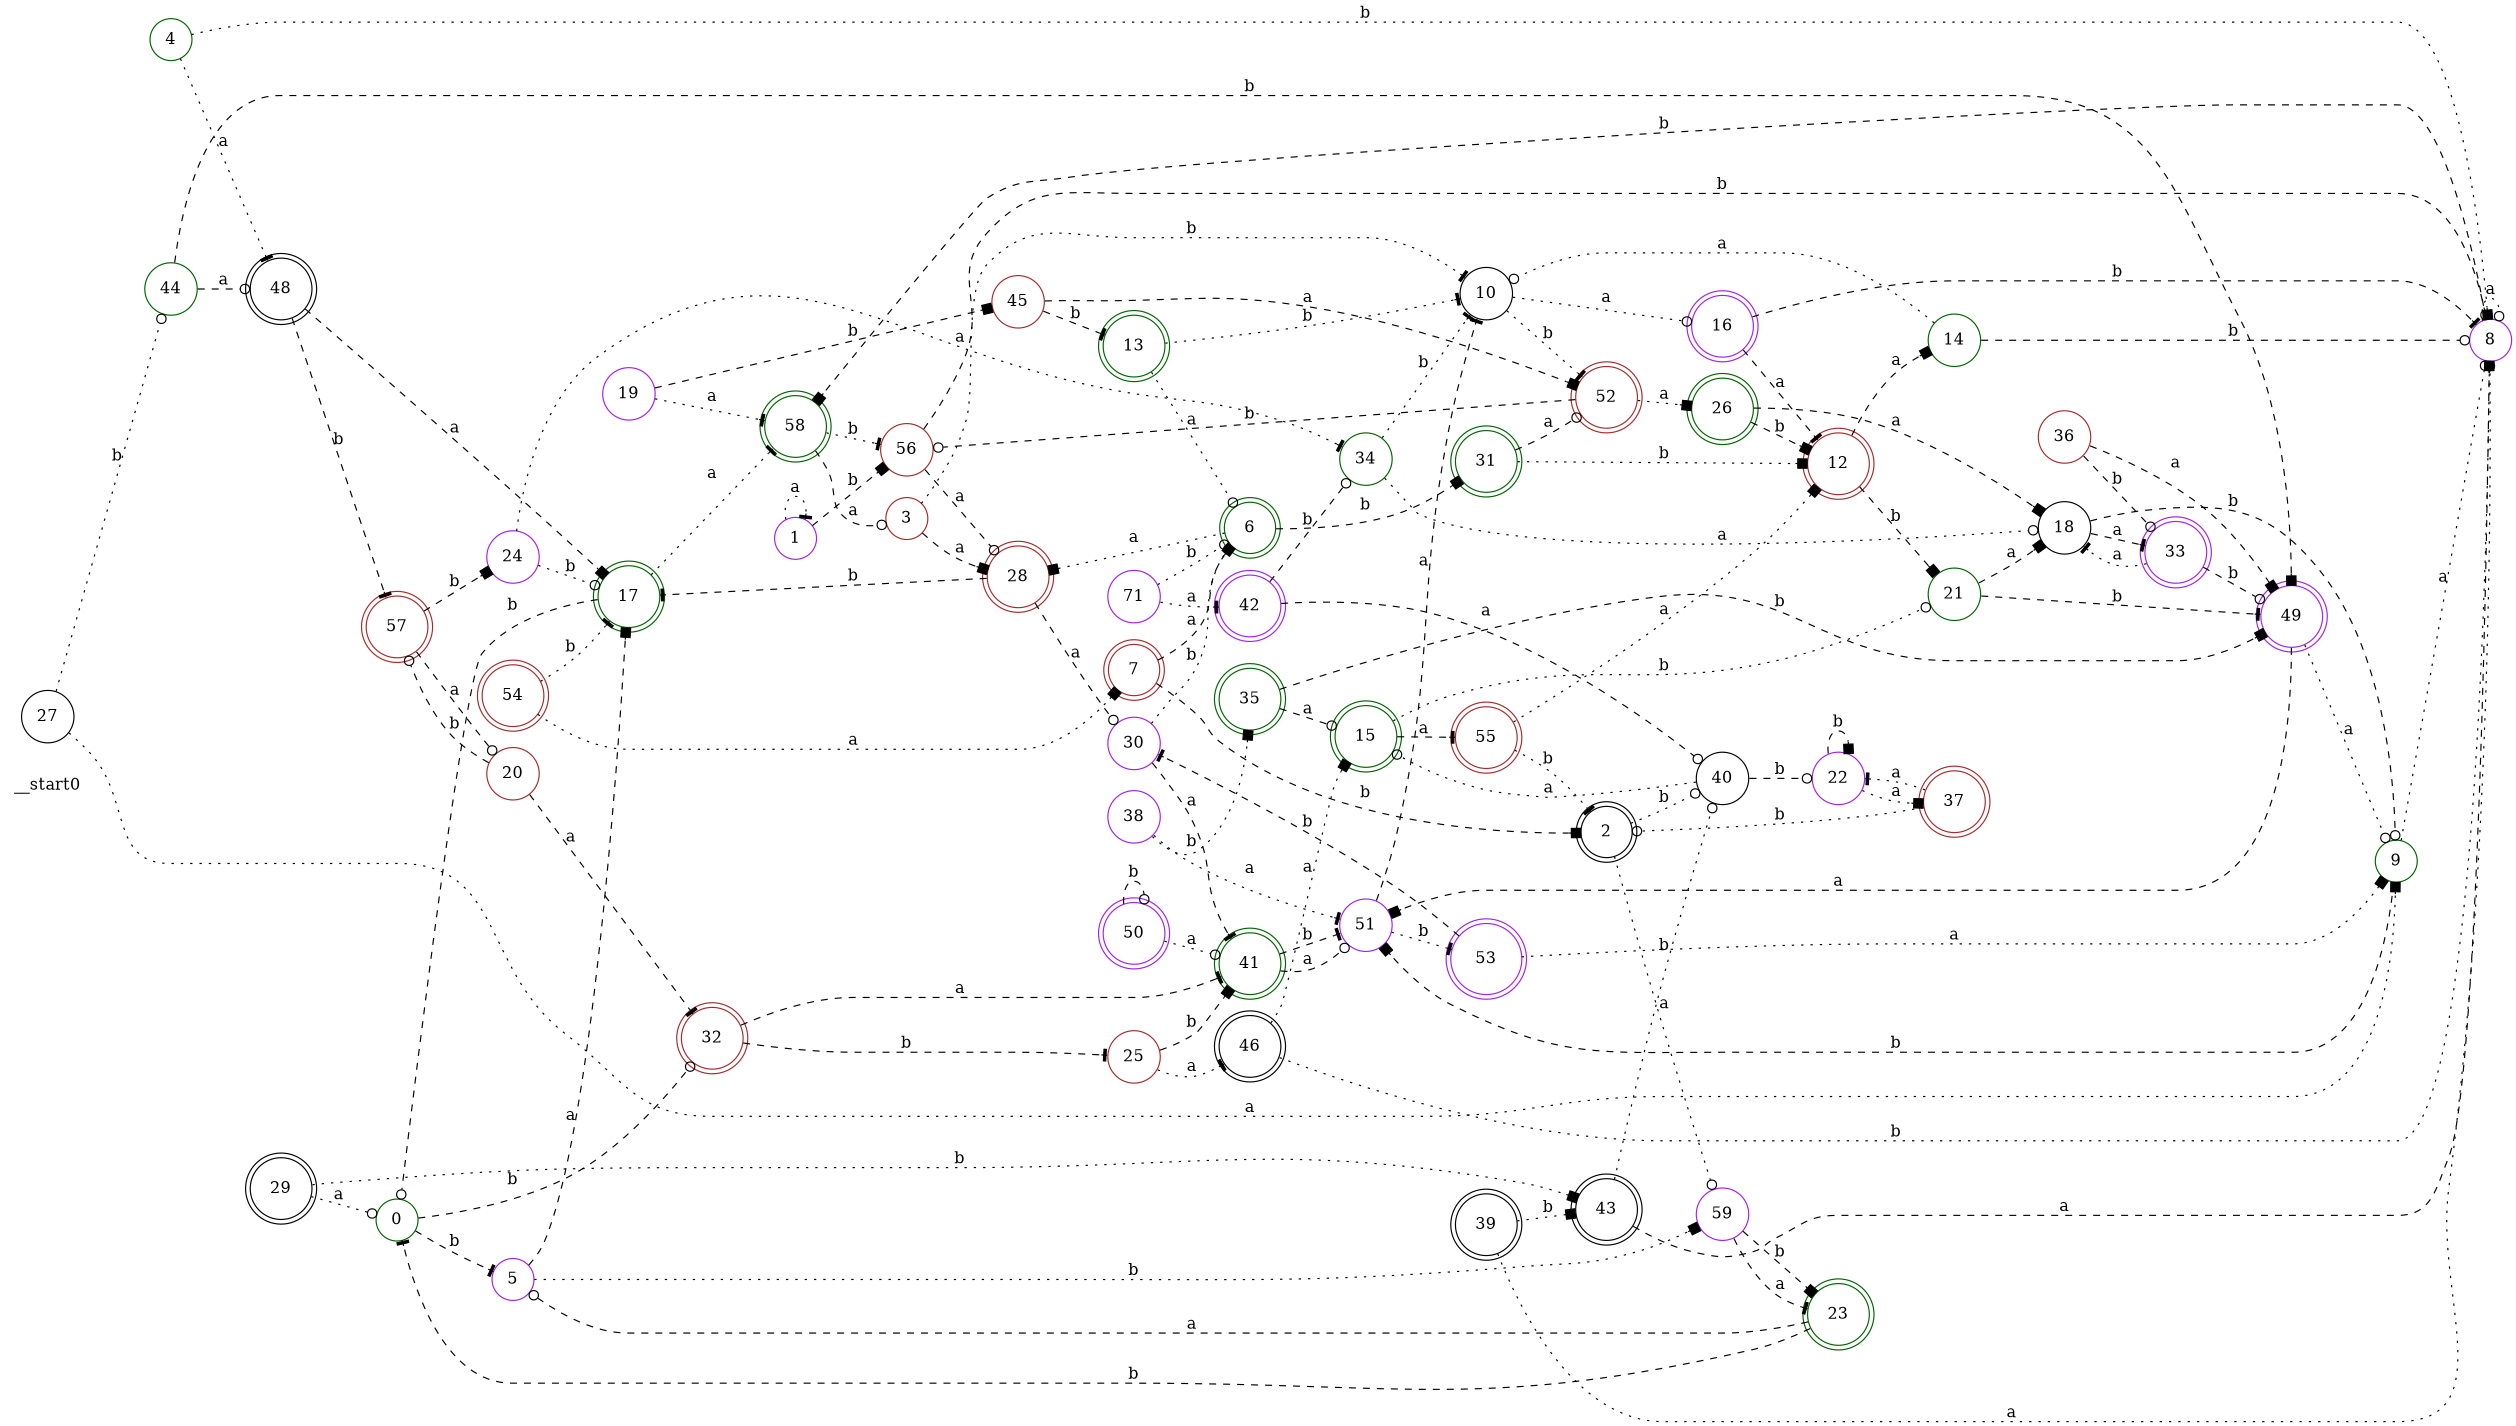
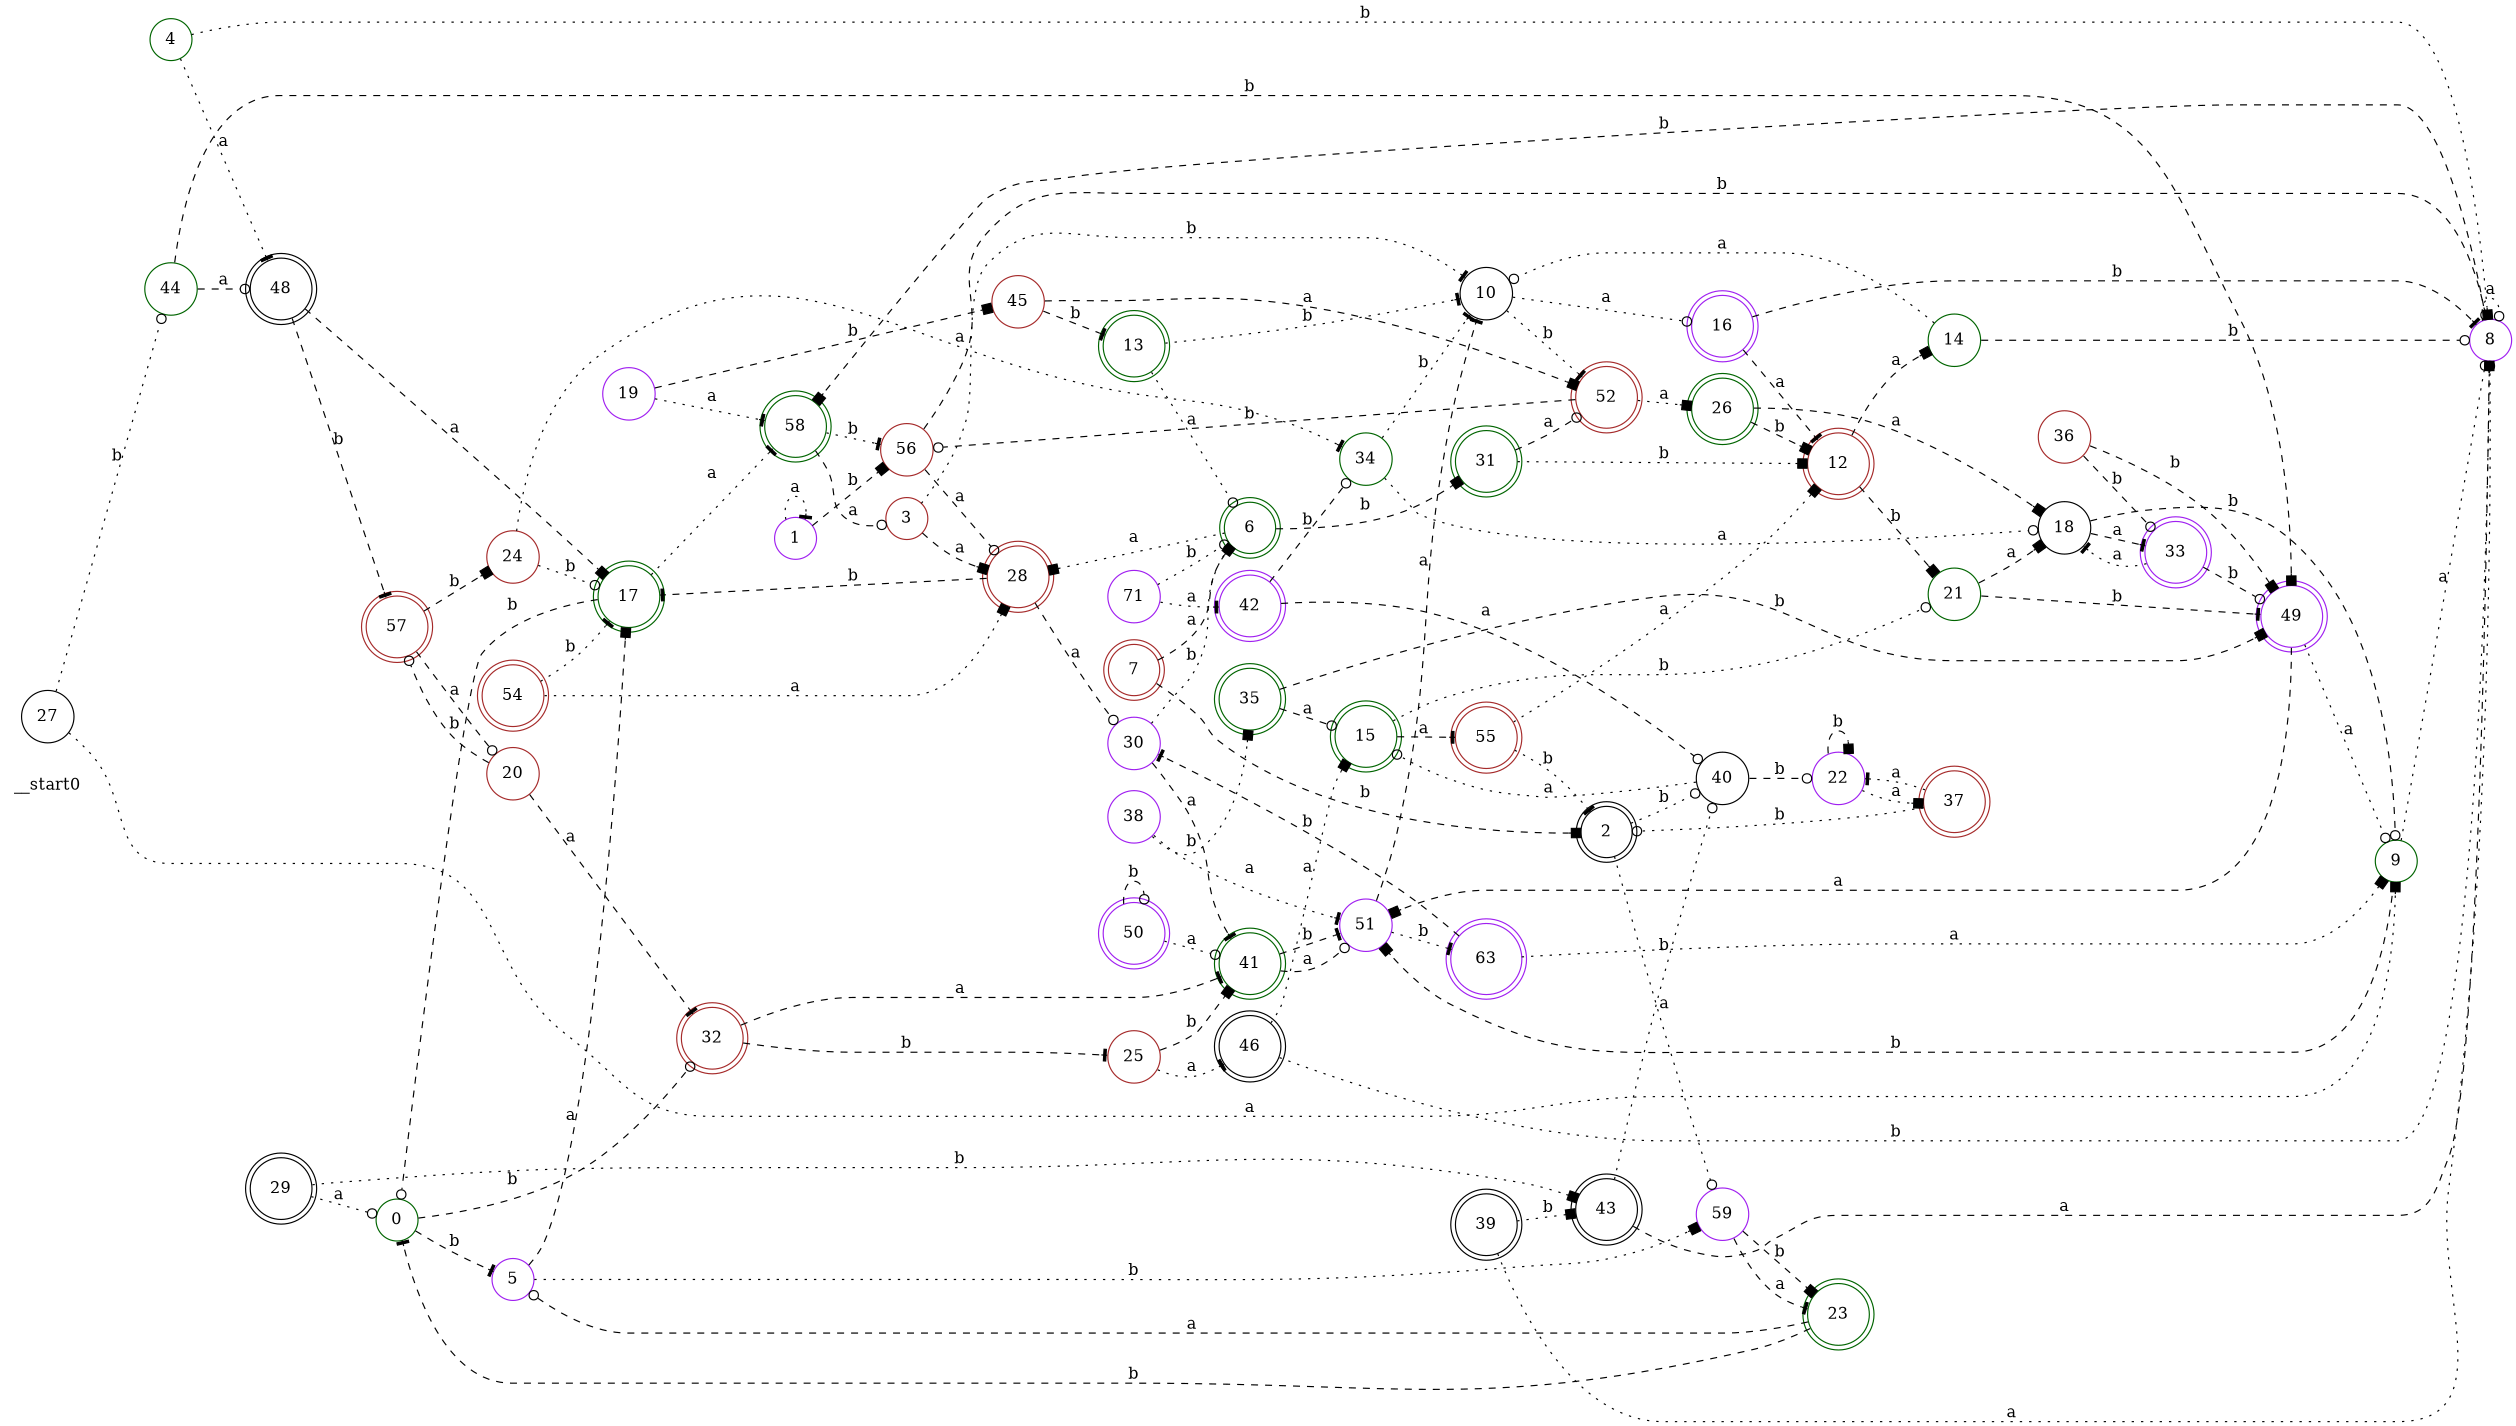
edge "36" -> "49": label "a" -> "b"
node "24": color purple -> brown
edge "54" -> "7": now "54" -> "28"
node "53": label "53" -> "63"
